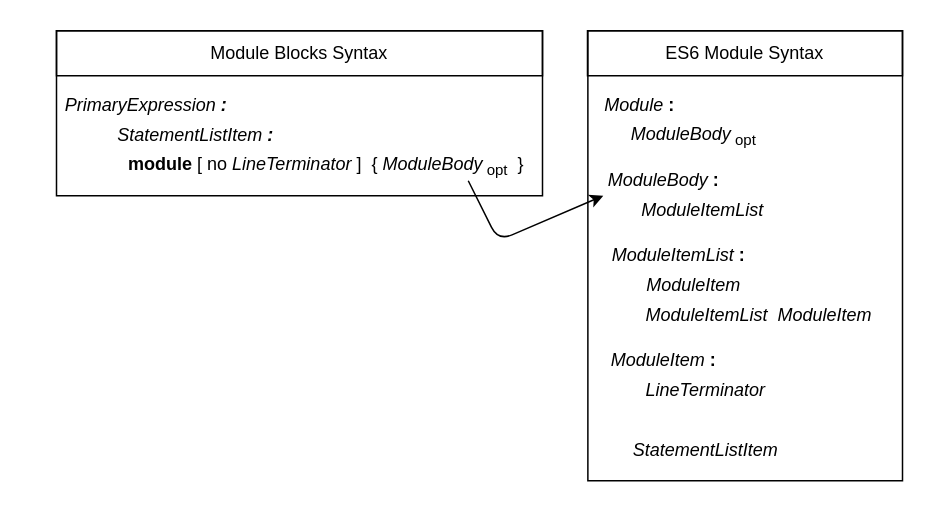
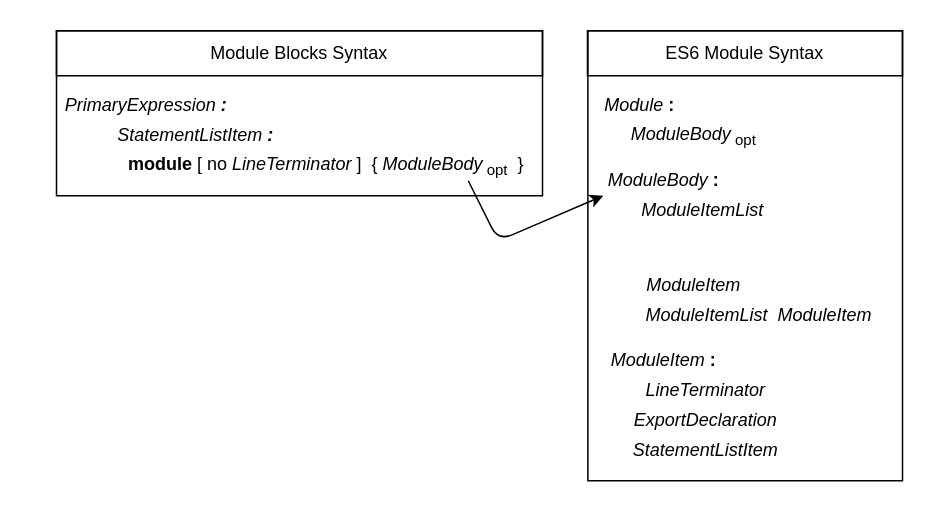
node "ModuleItemList :": removed
node "ExportDeclaration": added
